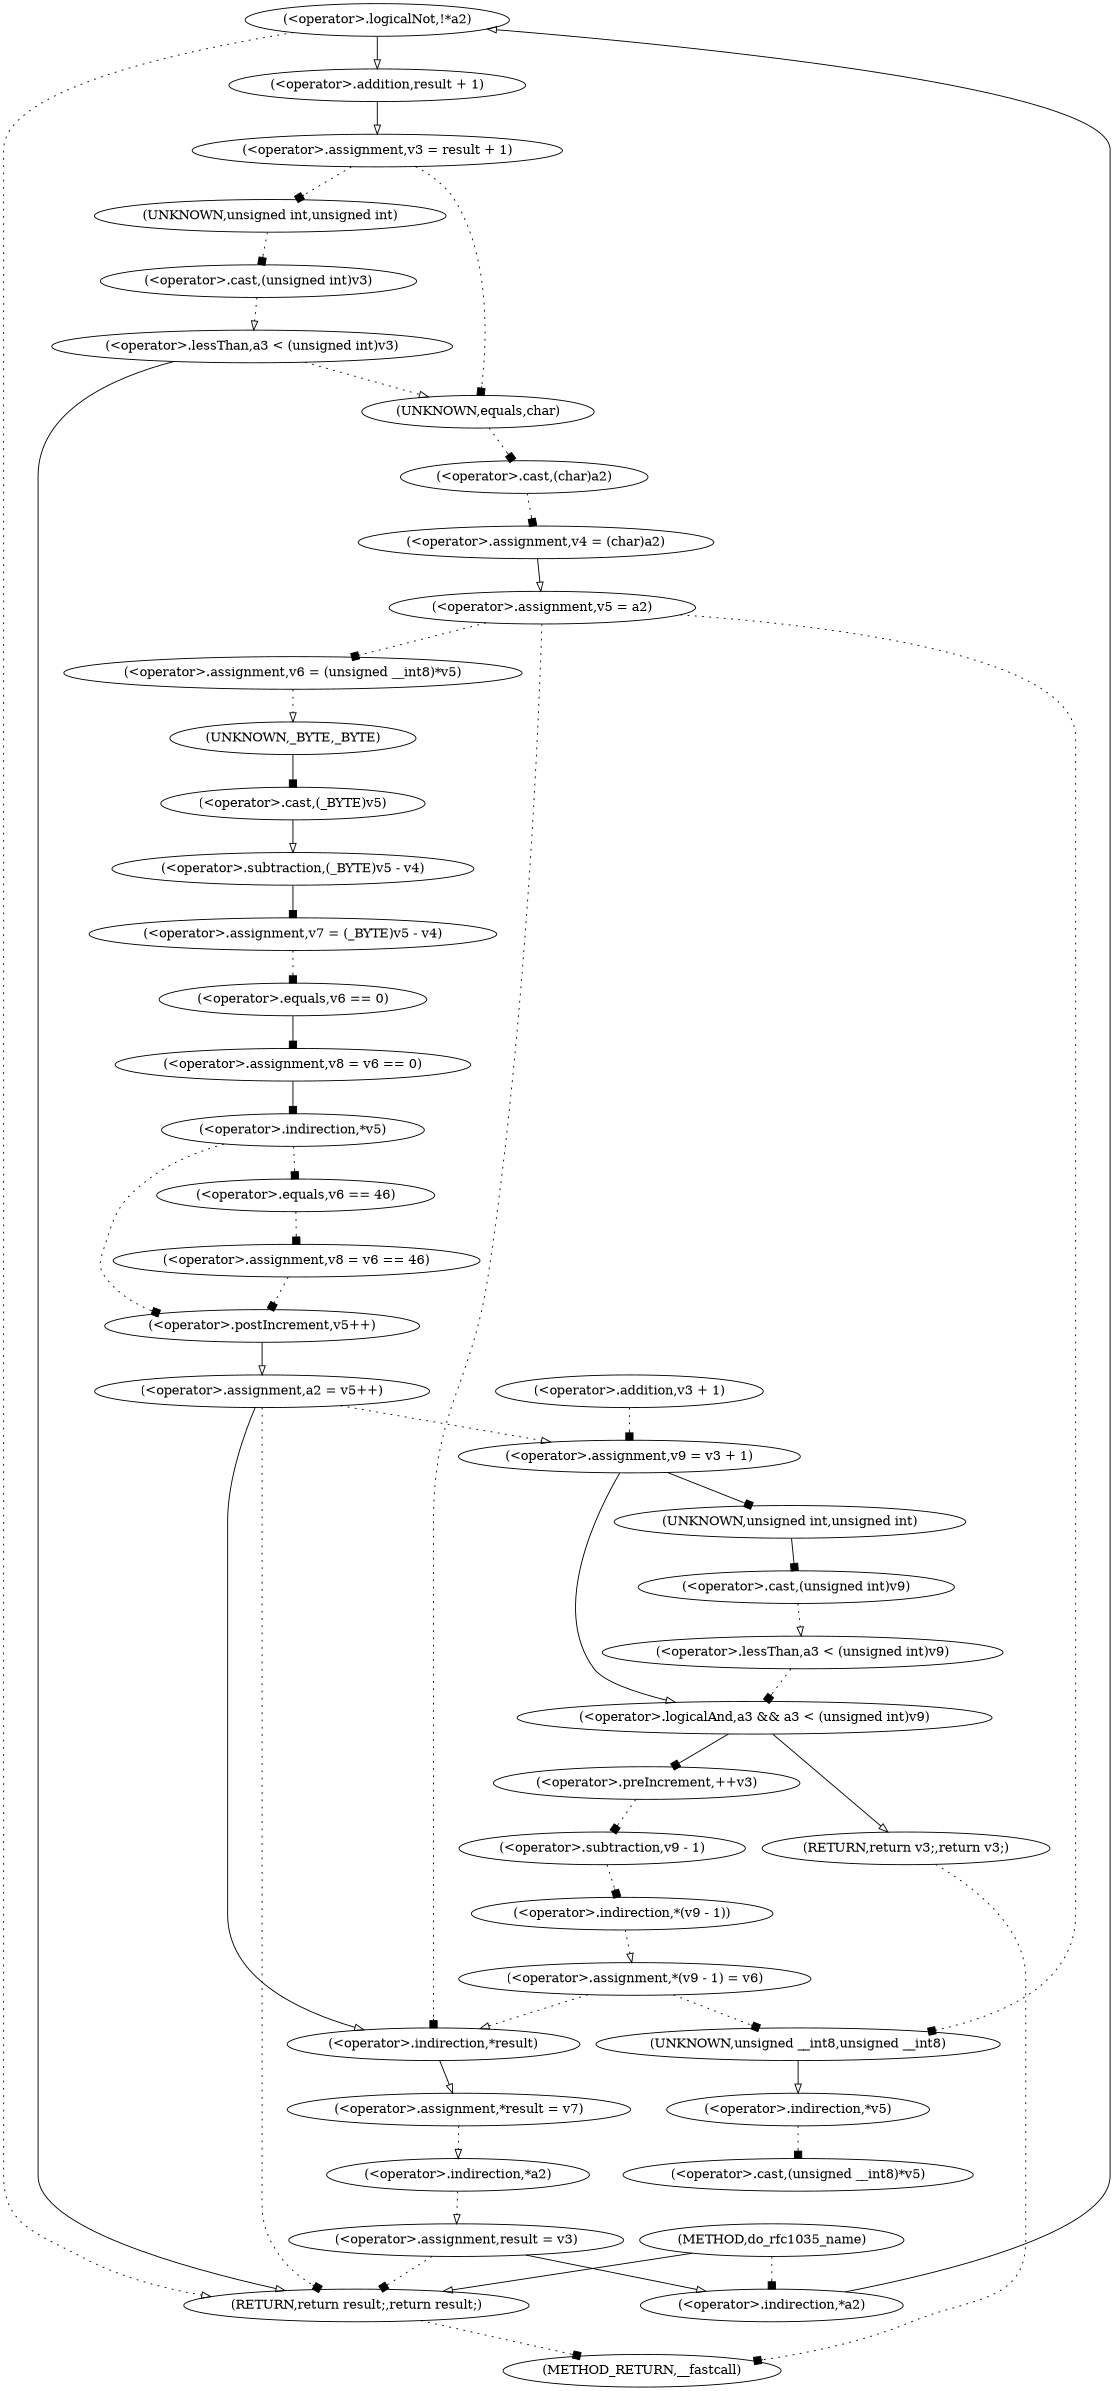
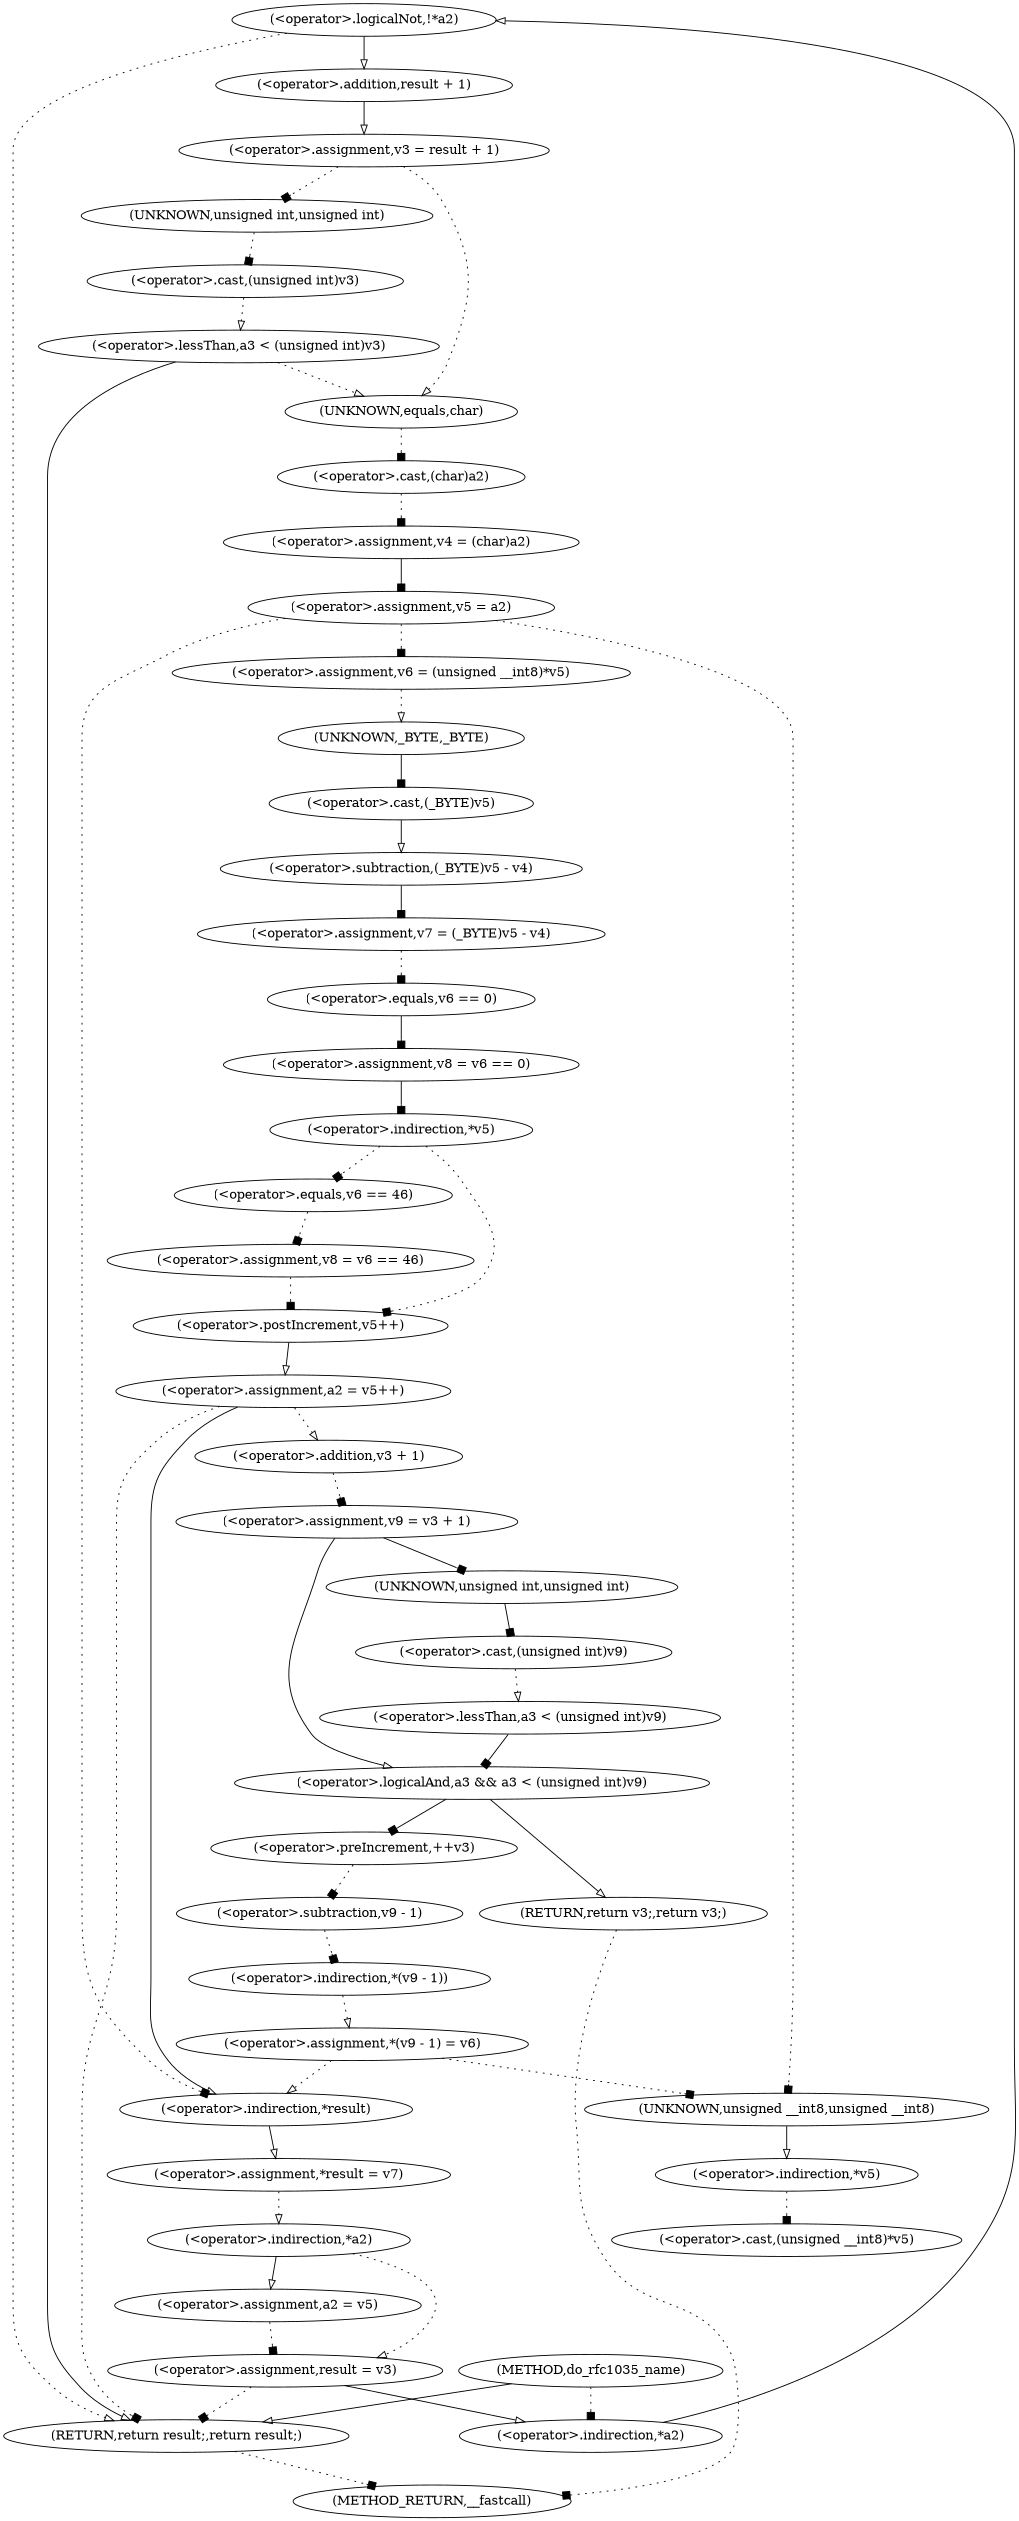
edge "(<operator>.assignment,v3 = result + 1)" -> "(UNKNOWN,equals,char)": arrowhead box -> onormal
edge "(<operator>.assignment,v4 = (char)a2)" -> "(<operator>.assignment,v5 = a2)": arrowhead onormal -> box
edge "(<operator>.assignment,a2 = v5++)" -> "(<operator>.assignment,v9 = v3 + 1)": now "(<operator>.assignment,a2 = v5++)" -> "(<operator>.addition,v3 + 1)"
edge "(<operator>.lessThan,a3 < (unsigned int)v9)" -> "(<operator>.logicalAnd,a3 && a3 < (unsigned int)v9)": style dotted -> solid
node "(<operator>.assignment,a2 = v5)": added
